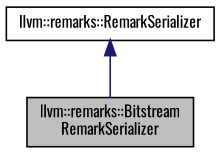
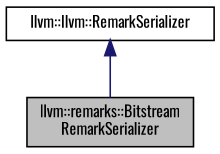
node "llvm::remarks::RemarkSerializer": label "llvm::remarks::RemarkSerializer" -> "llvm::llvm::RemarkSerializer"
